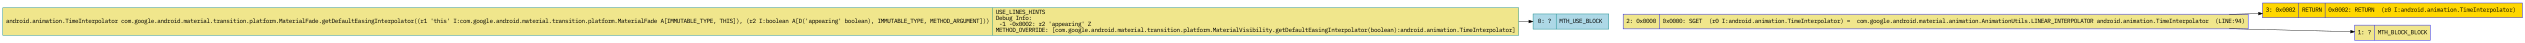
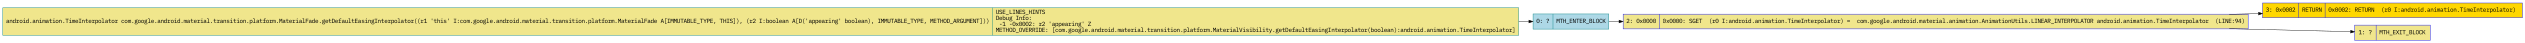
node "0: ?": text "MTH_USE_BLOCK" -> "MTH_ENTER_BLOCK"
edge "0: ?" -> "2: 0x0000": added
node "1: ?": text "MTH_BLOCK_BLOCK" -> "MTH_EXIT_BLOCK"
